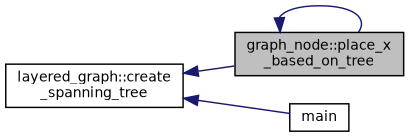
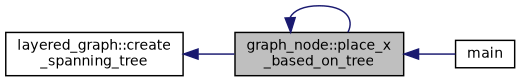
edge "main" -> "layered_graph::create _spanning_tree": now "main" -> "graph_node::place_x _based_on_tree"
